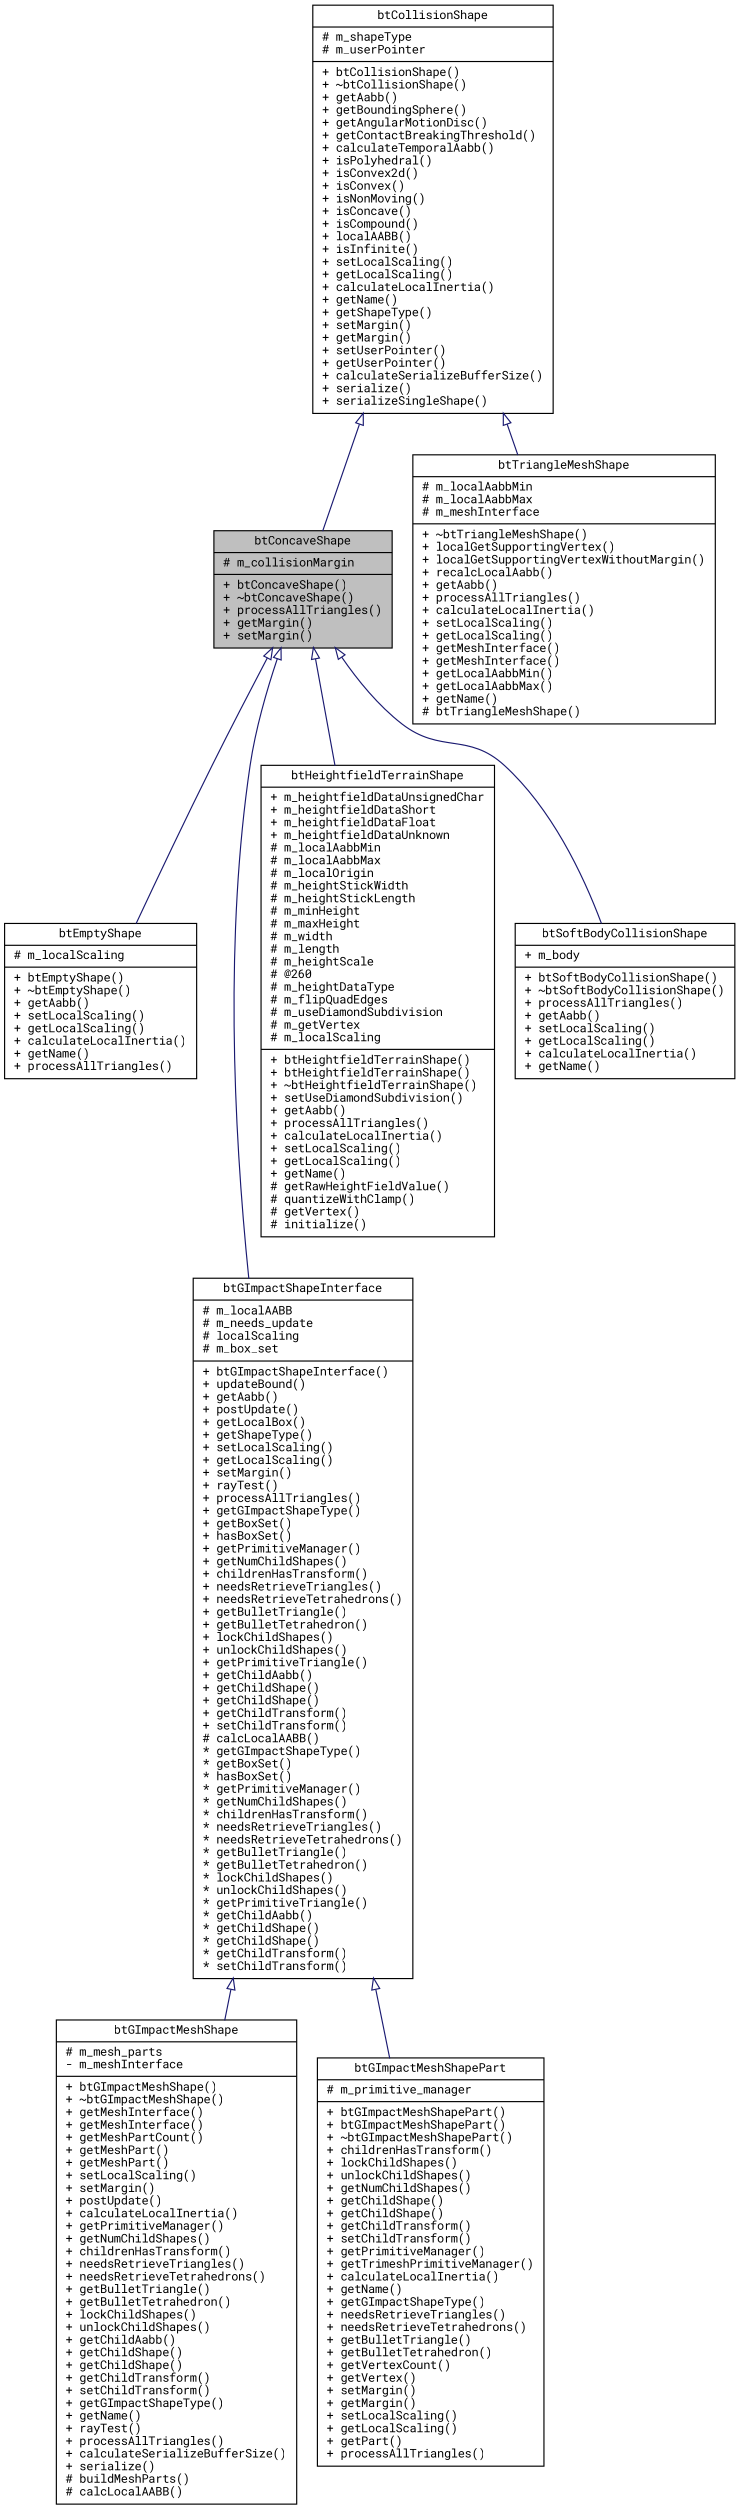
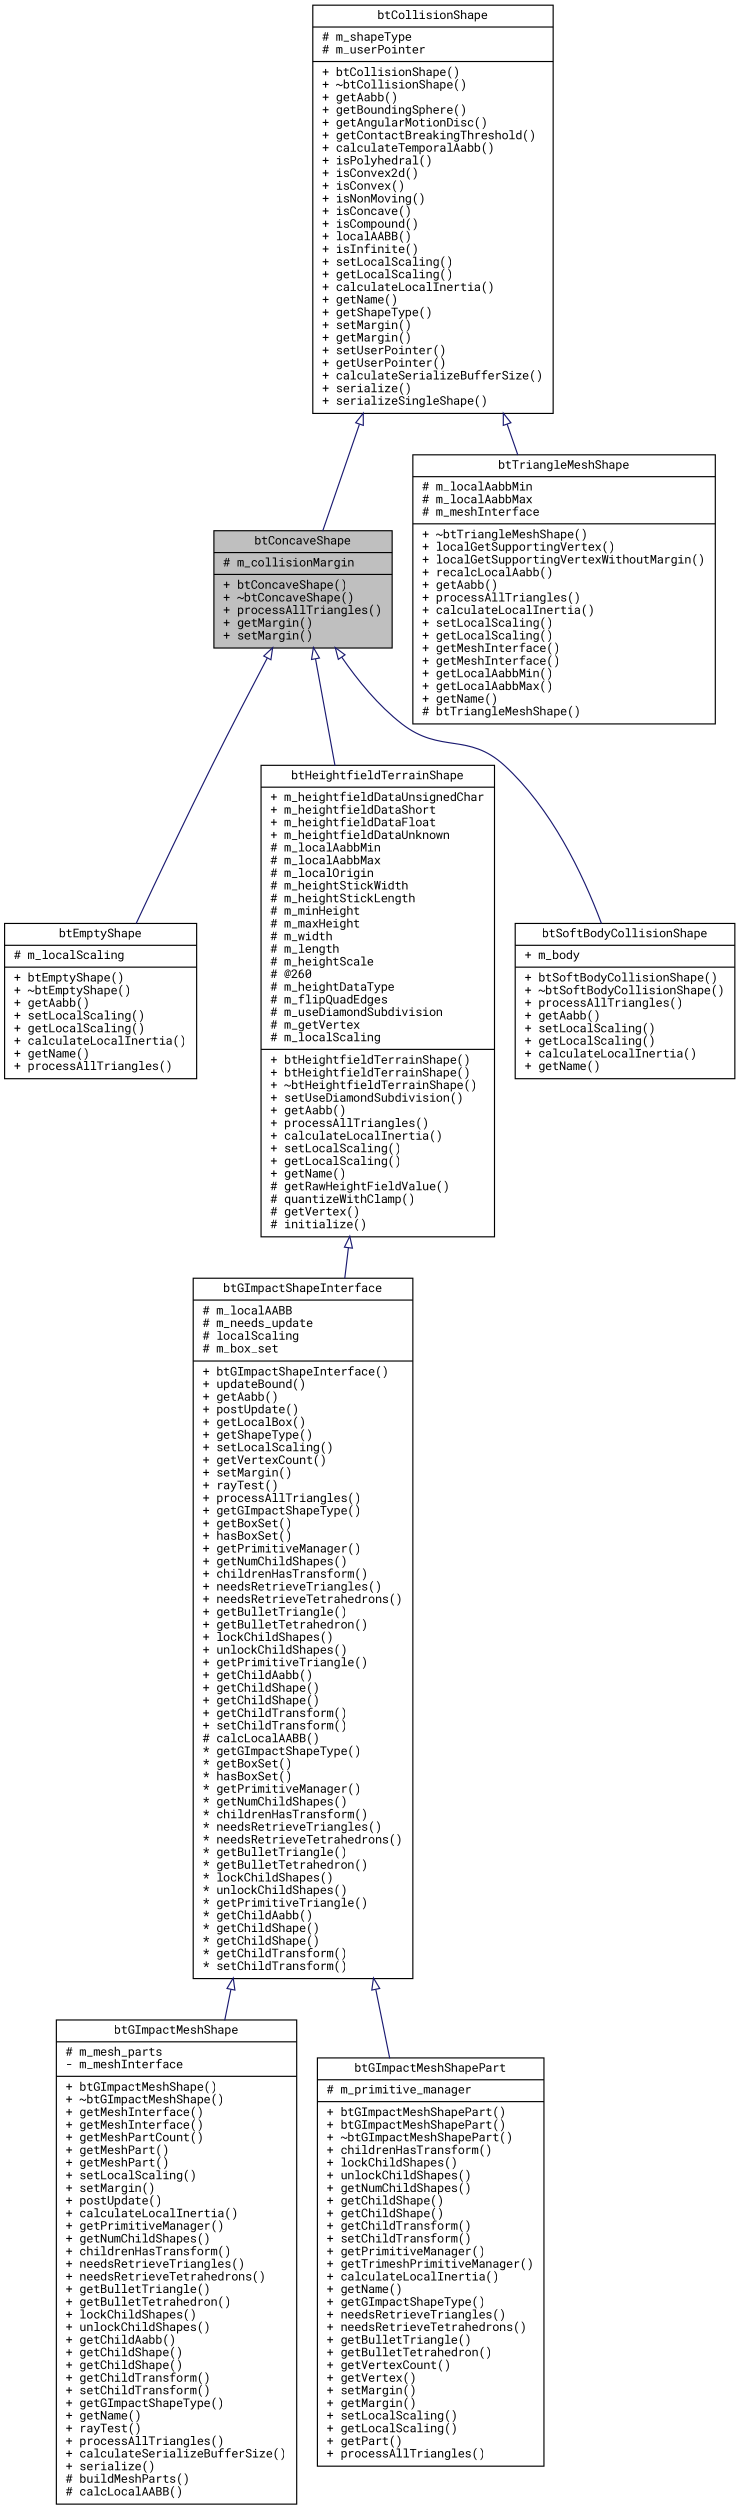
edge "btGImpactShapeInterface" -> "btConcaveShape": now "btGImpactShapeInterface" -> "btHeightfieldTerrainShape"
node "btGImpactShapeInterface": text "+ getLocalScaling()" -> "+ getVertexCount()"
